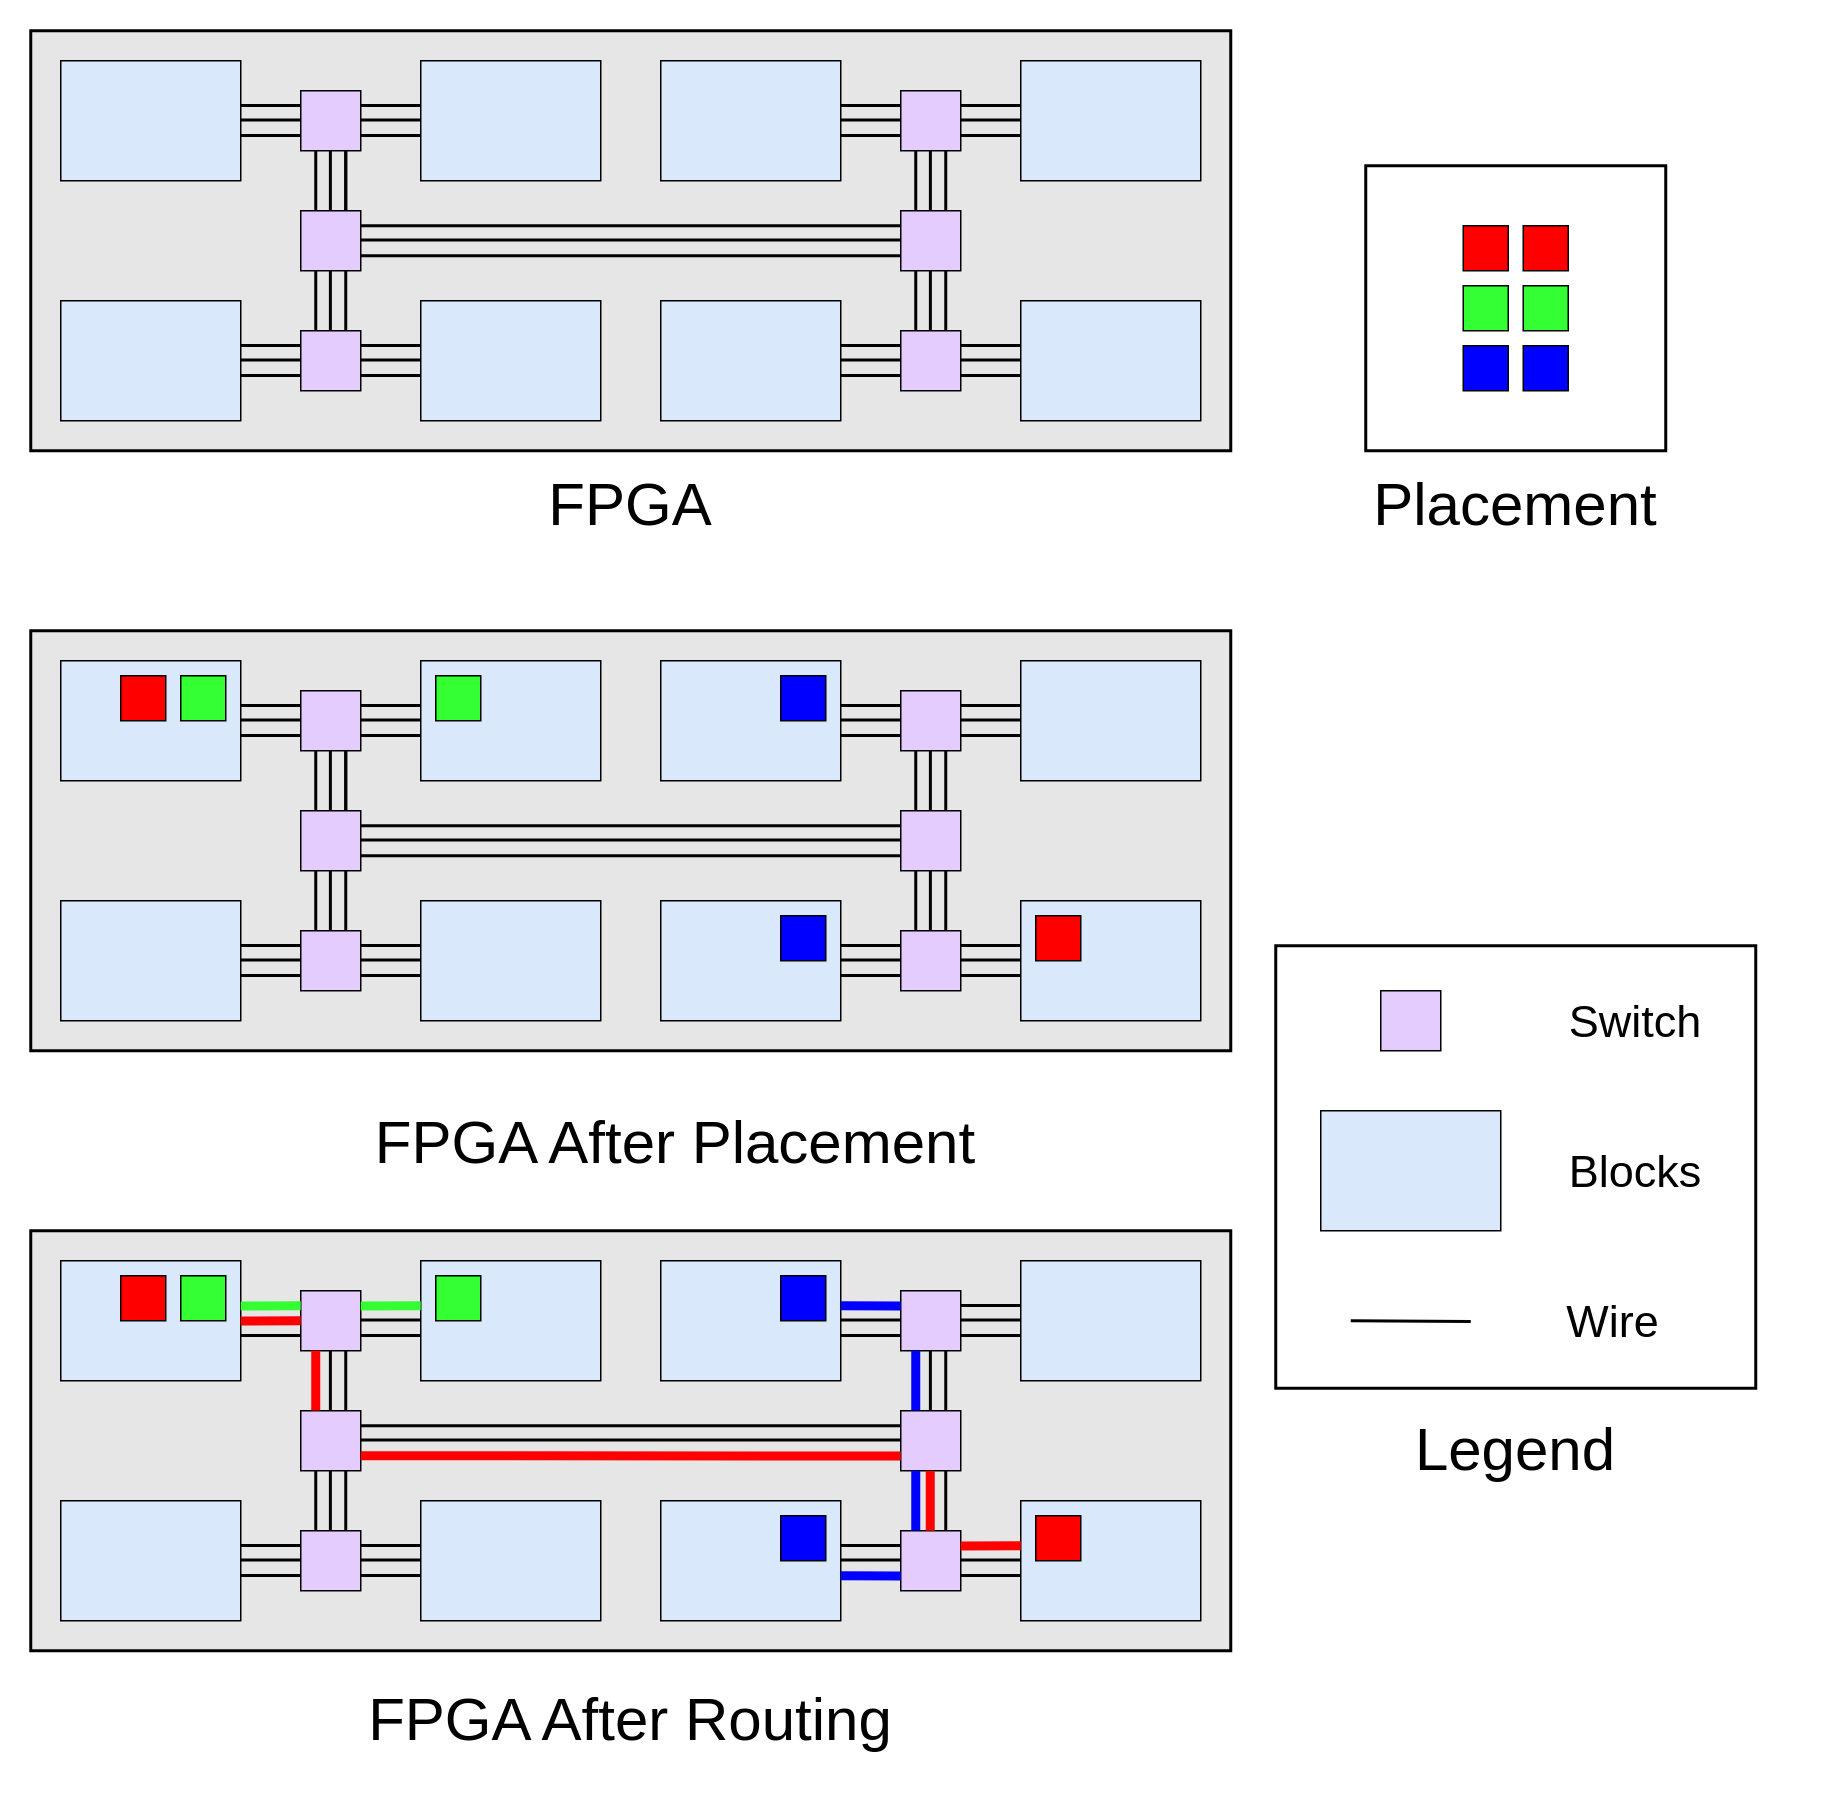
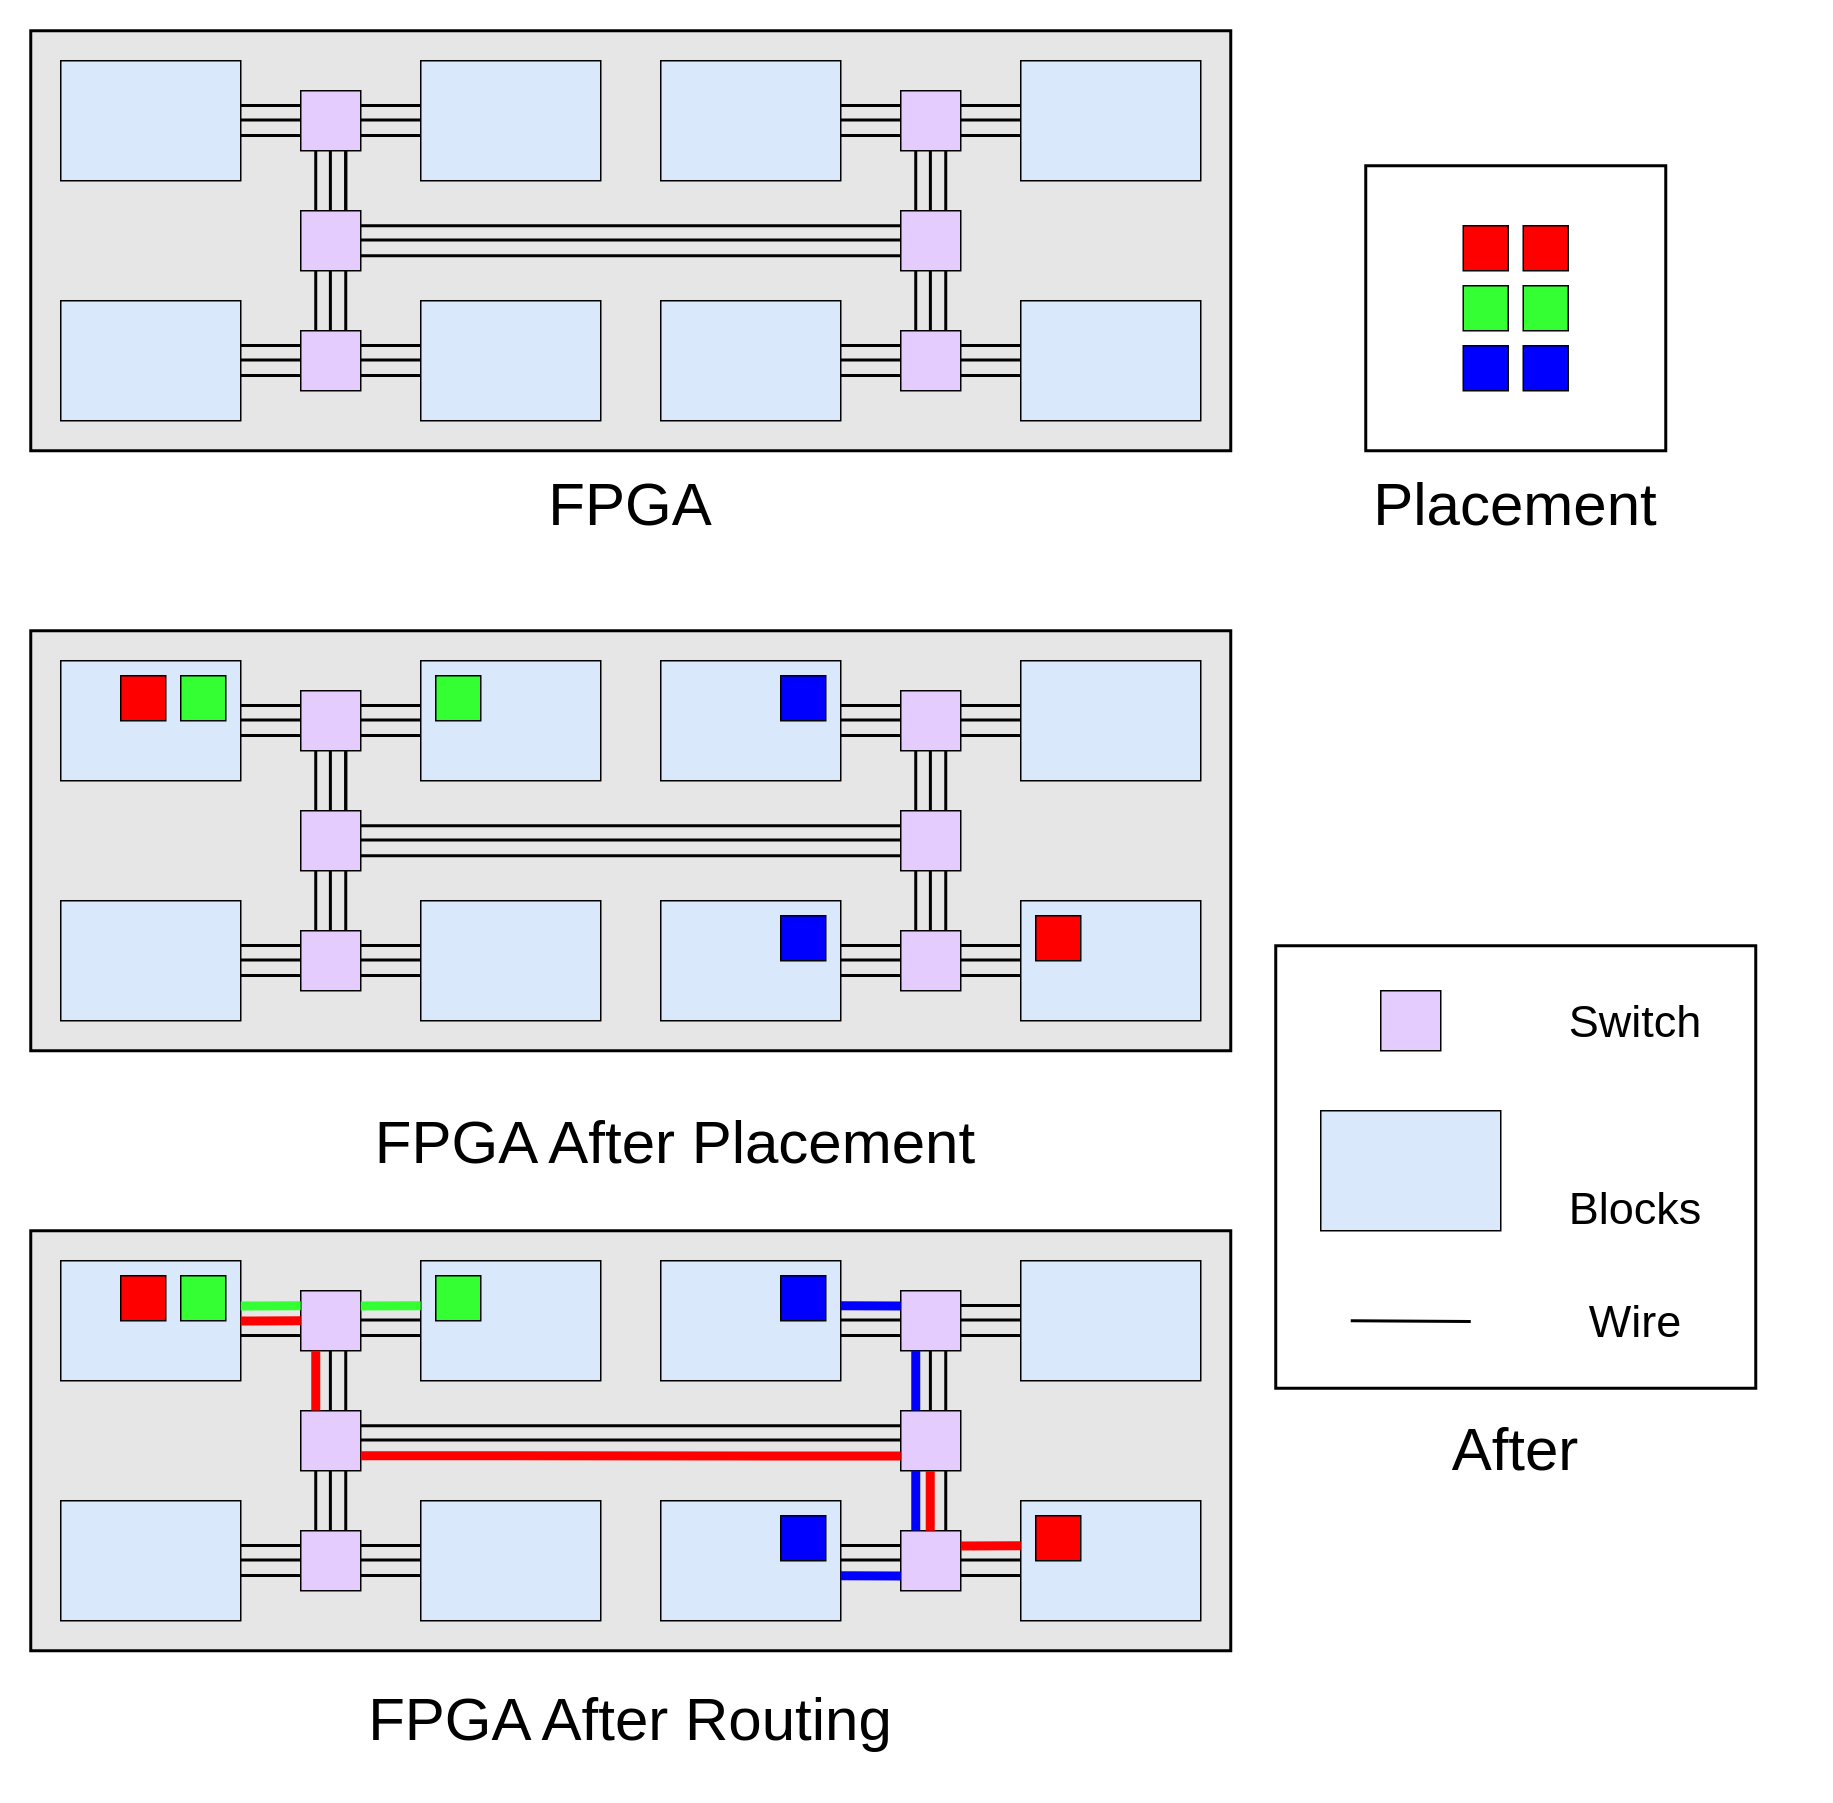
node "Blocks": moved (1636, 1171) -> (1636, 1208)
node "Wire": moved (1613, 1321) -> (1636, 1321)
node "Legend": label "Legend" -> "After"
